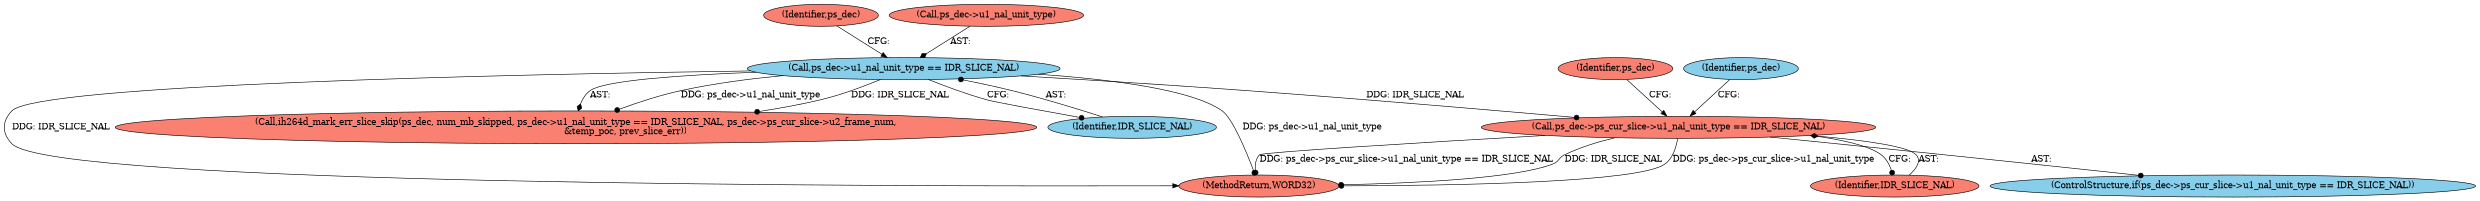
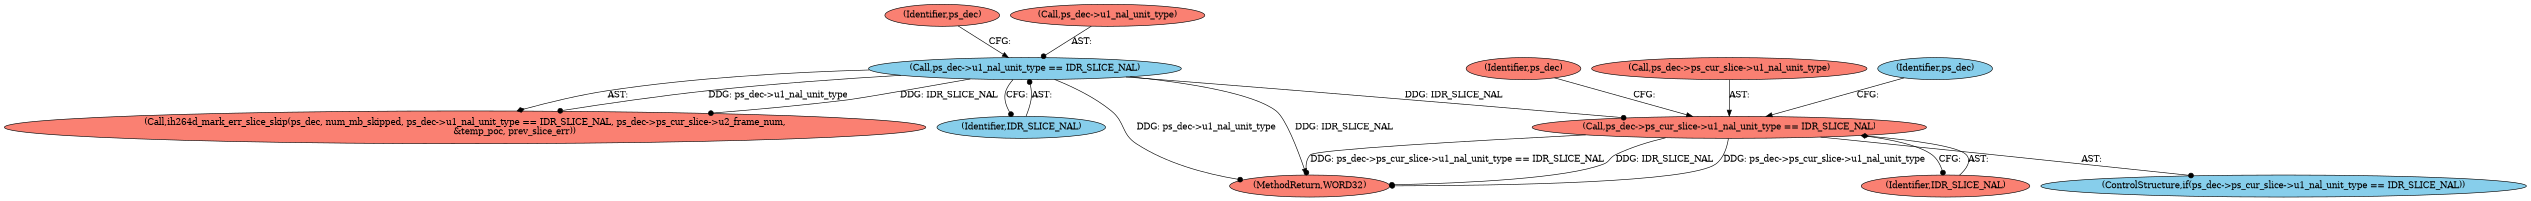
edge "(Call,ps_dec->u1_nal_unit_type)" -> "(Call,ps_dec->u1_nal_unit_type == IDR_SLICE_NAL)": arrowhead diamond -> dot
node "(Call,ps_dec->ps_cur_slice->u1_nal_unit_type)": added
